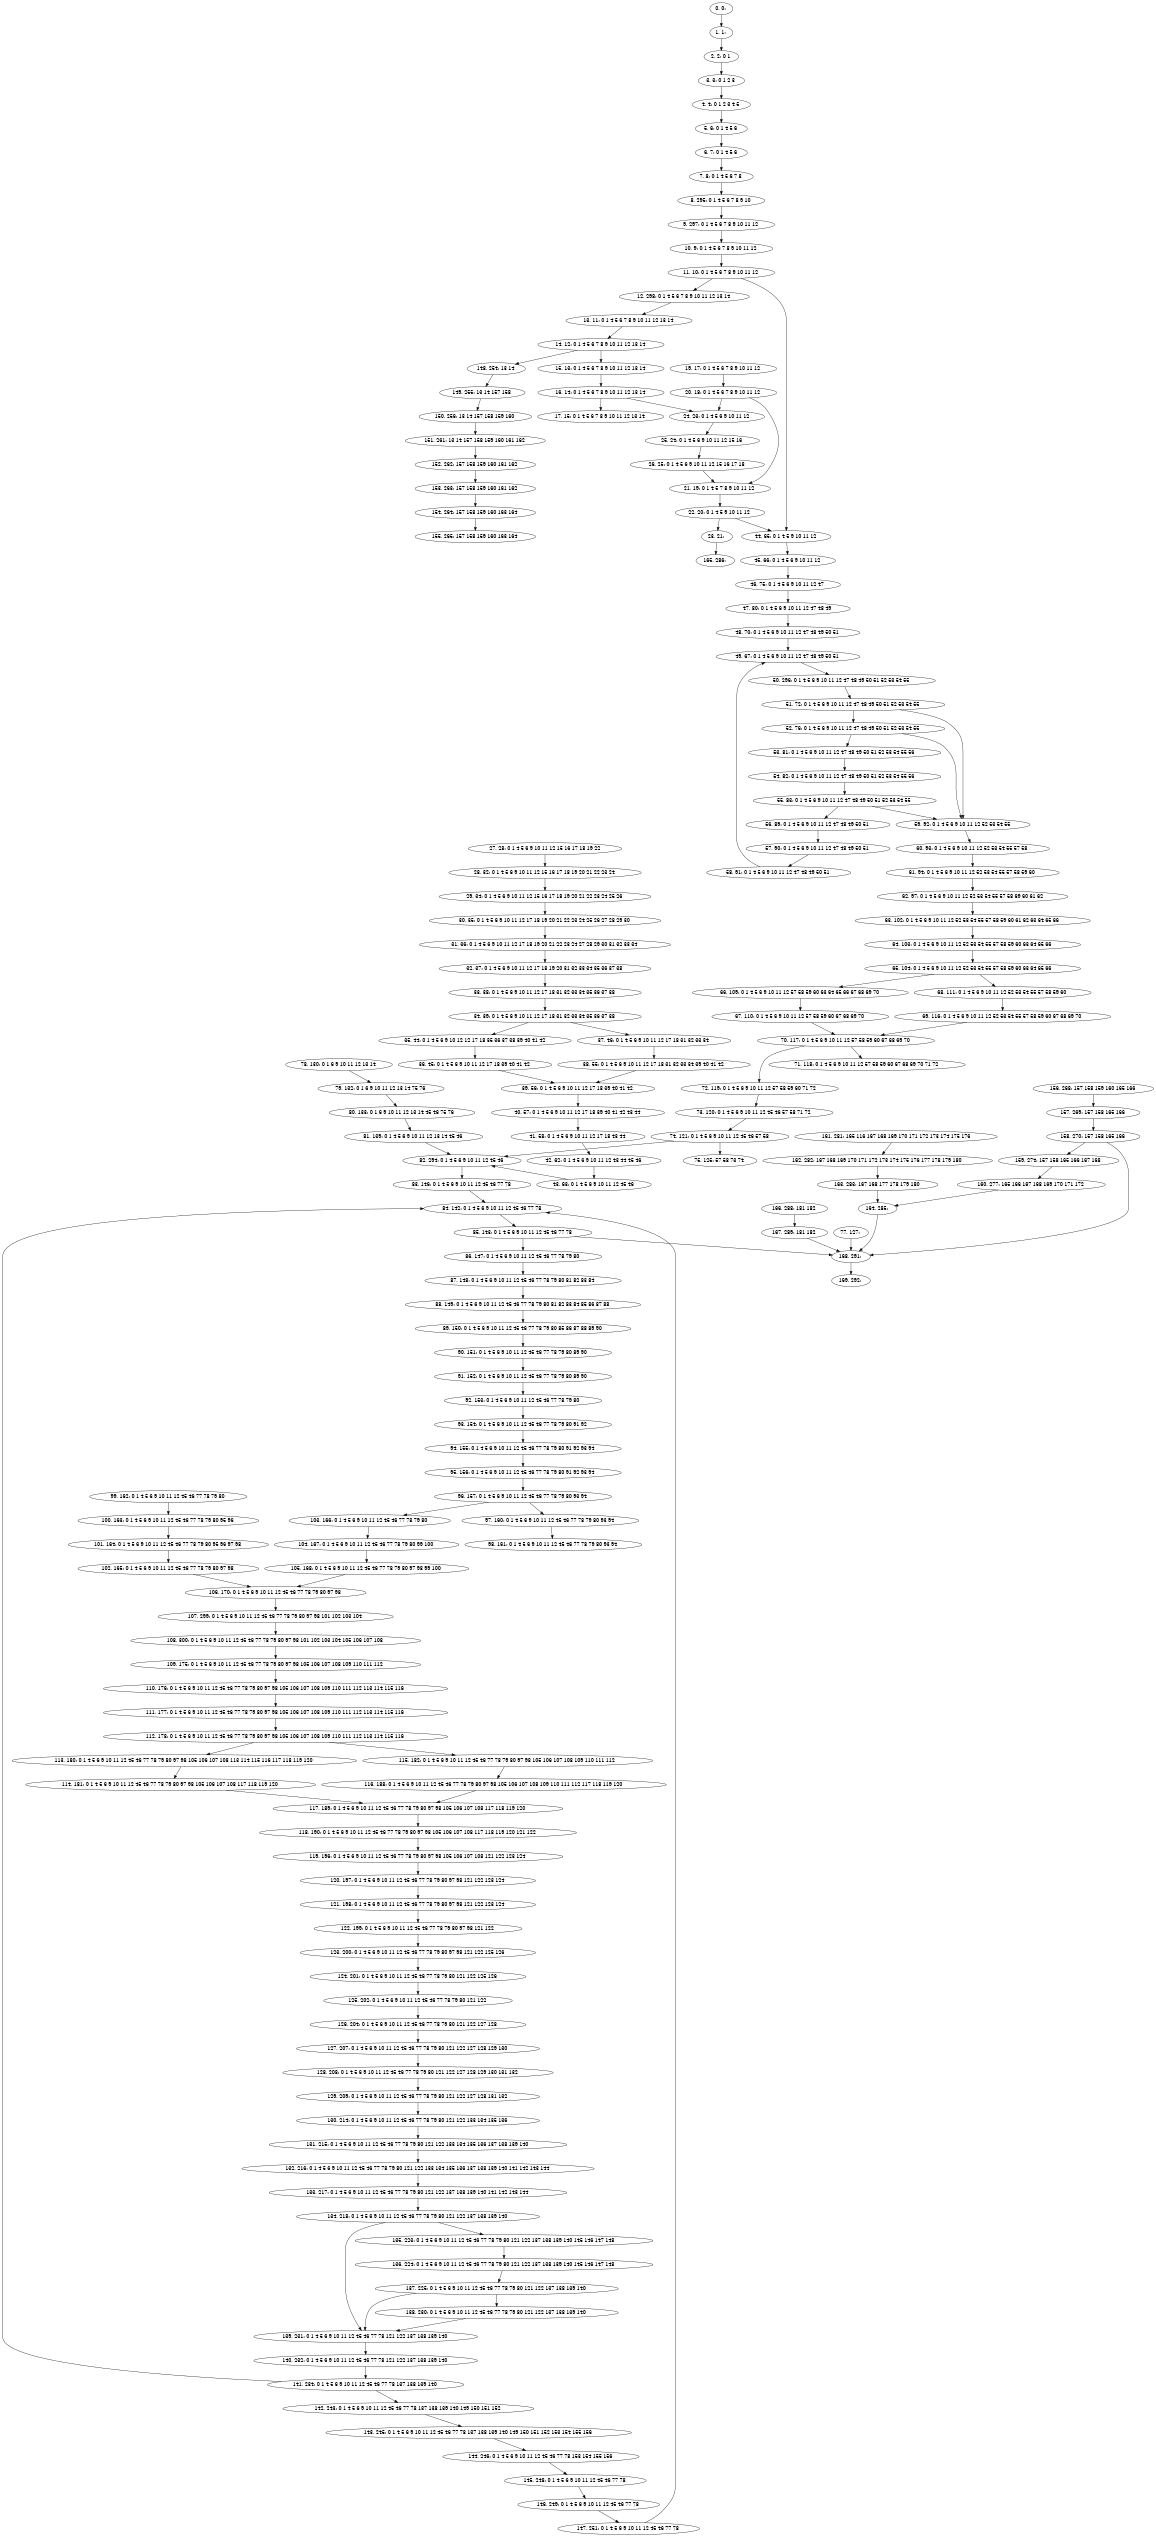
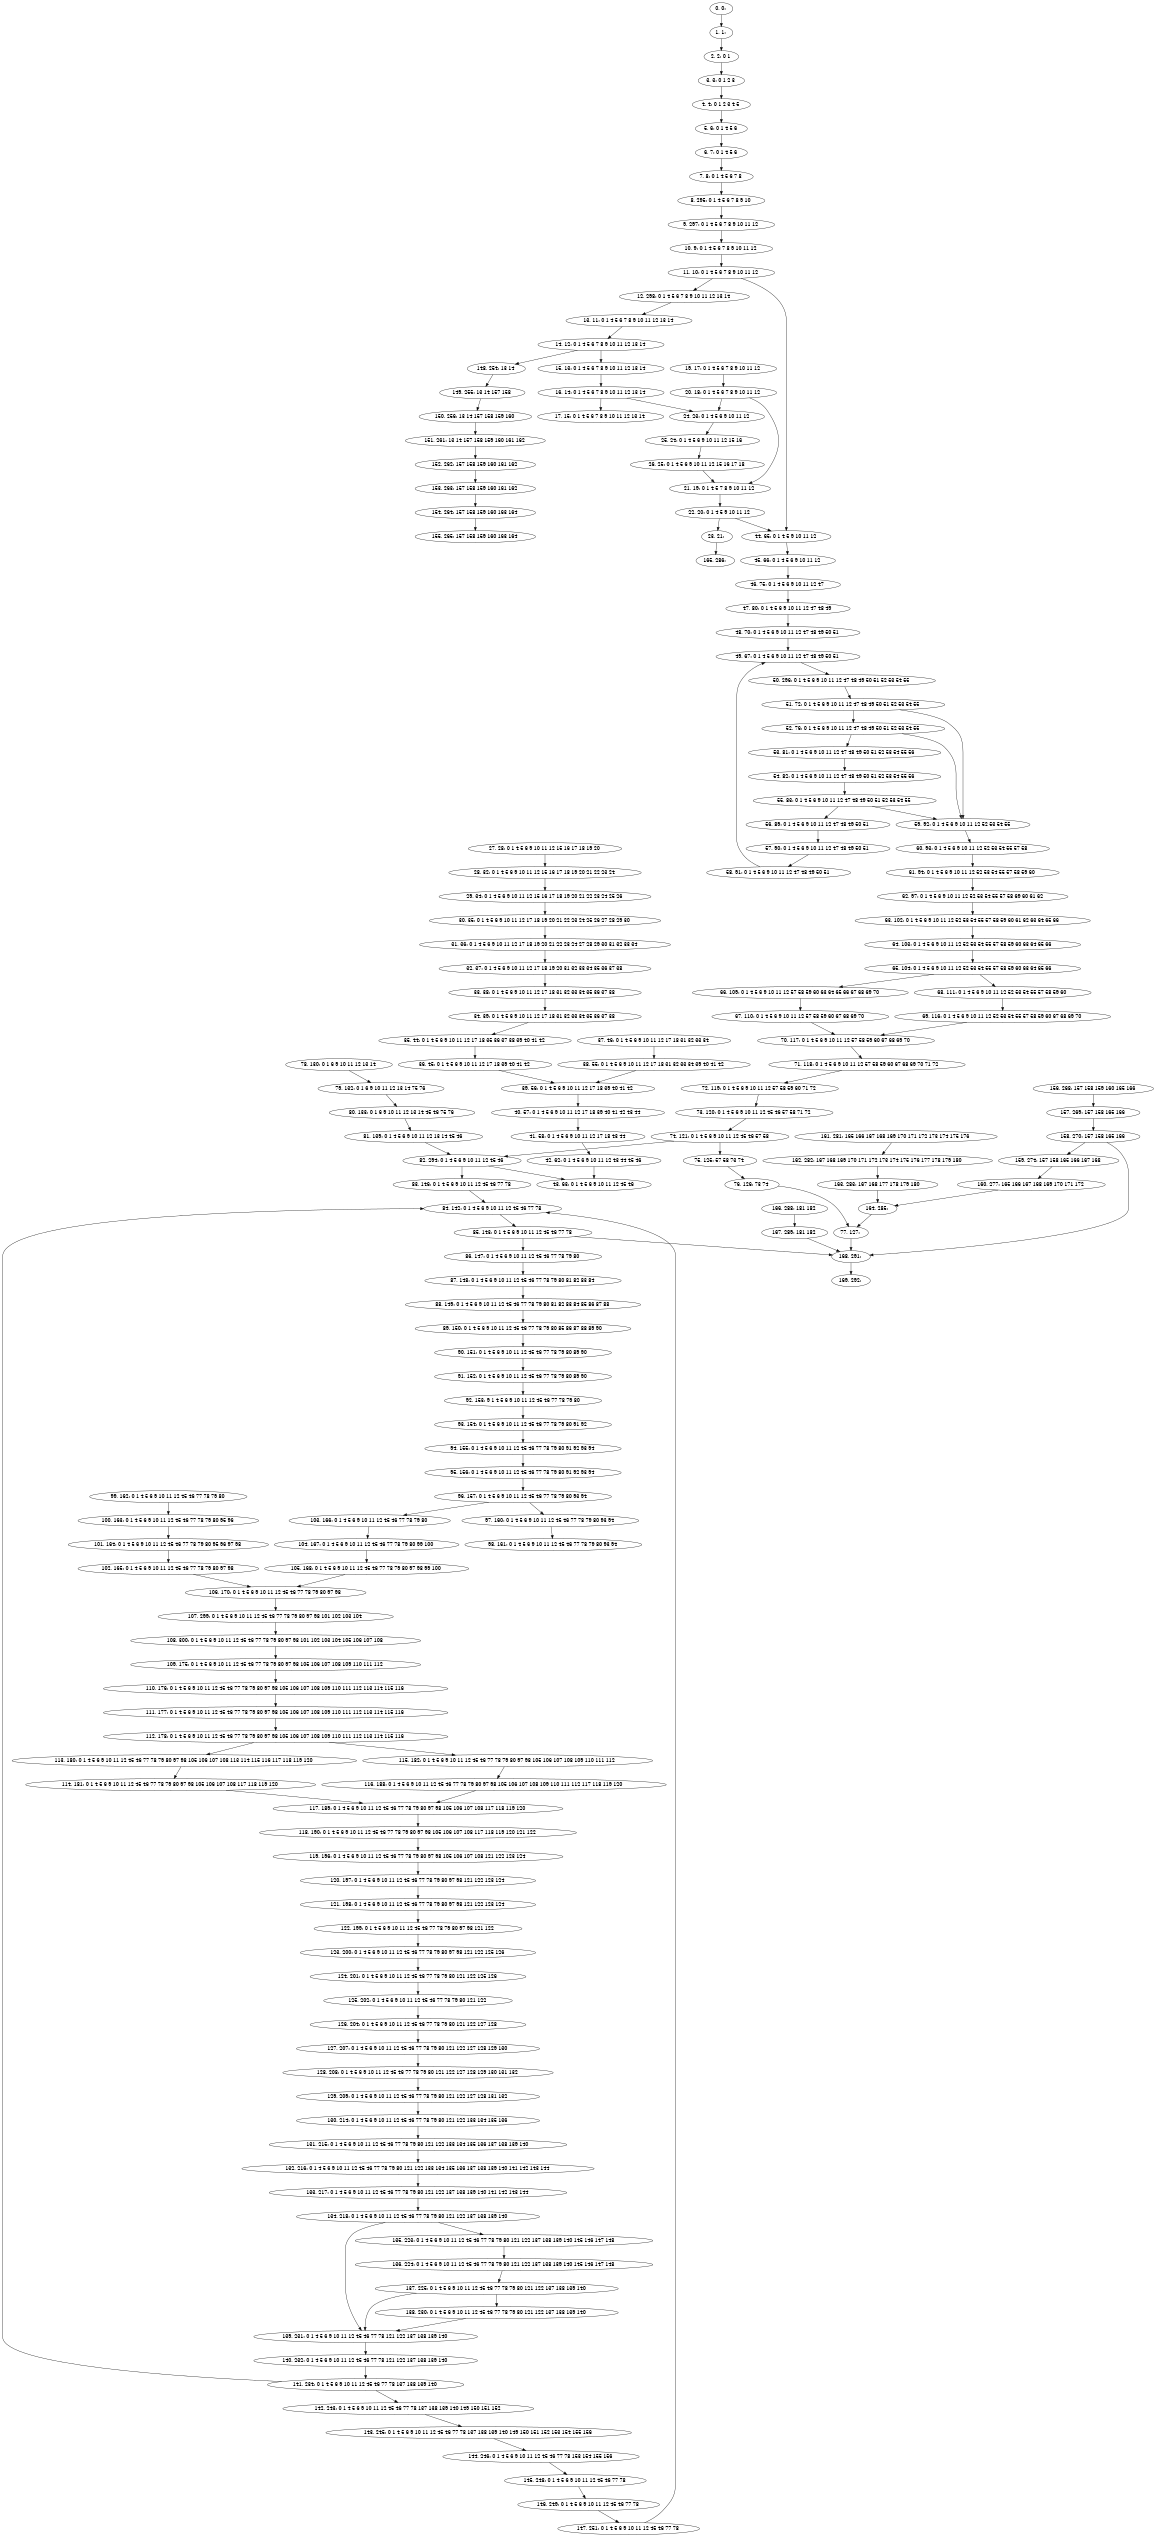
node "27, 28: 0 1 4 5 6 9 10 11 12 15 16 17 18 19 22": label "27, 28: 0 1 4 5 6 9 10 11 12 15 16 17 18 19 22" -> "27, 28: 0 1 4 5 6 9 10 11 12 15 16 17 18 19 20"
edge "34, 39: 0 1 4 5 6 9 10 11 12 17 18 31 32 33 34 35 36 37 38" -> "37, 46: 0 1 4 5 6 9 10 11 12 17 18 31 32 33 34": removed
node "35, 44: 0 1 4 5 6 9 10 12 12 17 18 35 36 37 38 39 40 41 42": label "35, 44: 0 1 4 5 6 9 10 12 12 17 18 35 36 37 38 39 40 41 42" -> "35, 44: 0 1 4 5 6 9 10 11 12 17 18 35 36 37 38 39 40 41 42"
edge "70, 117: 0 1 4 5 6 9 10 11 12 57 58 59 60 67 68 69 70" -> "72, 119: 0 1 4 5 6 9 10 11 12 57 58 59 60 71 72": now "71, 118: 0 1 4 5 6 9 10 11 12 57 58 59 60 67 68 69 70 71 72" -> "72, 119: 0 1 4 5 6 9 10 11 12 57 58 59 60 71 72"
node "161, 281: 165 116 167 168 169 170 171 172 173 174 175 176": label "161, 281: 165 116 167 168 169 170 171 172 173 174 175 176" -> "161, 281: 165 166 167 168 169 170 171 172 173 174 175 176"
edge "43, 63: 0 1 4 5 6 9 10 11 12 45 46" -> "82, 294: 0 1 4 5 6 9 10 11 12 45 46": reversed
node "76, 126: 73 74": added
edge "164, 285:" -> "168, 291:": now "164, 285:" -> "77, 127:"
node "92, 153: 0 1 4 5 6 9 10 11 12 45 46 77 78 79 80": label "92, 153: 0 1 4 5 6 9 10 11 12 45 46 77 78 79 80" -> "92, 153: 9 1 4 5 6 9 10 11 12 45 46 77 78 79 80"
